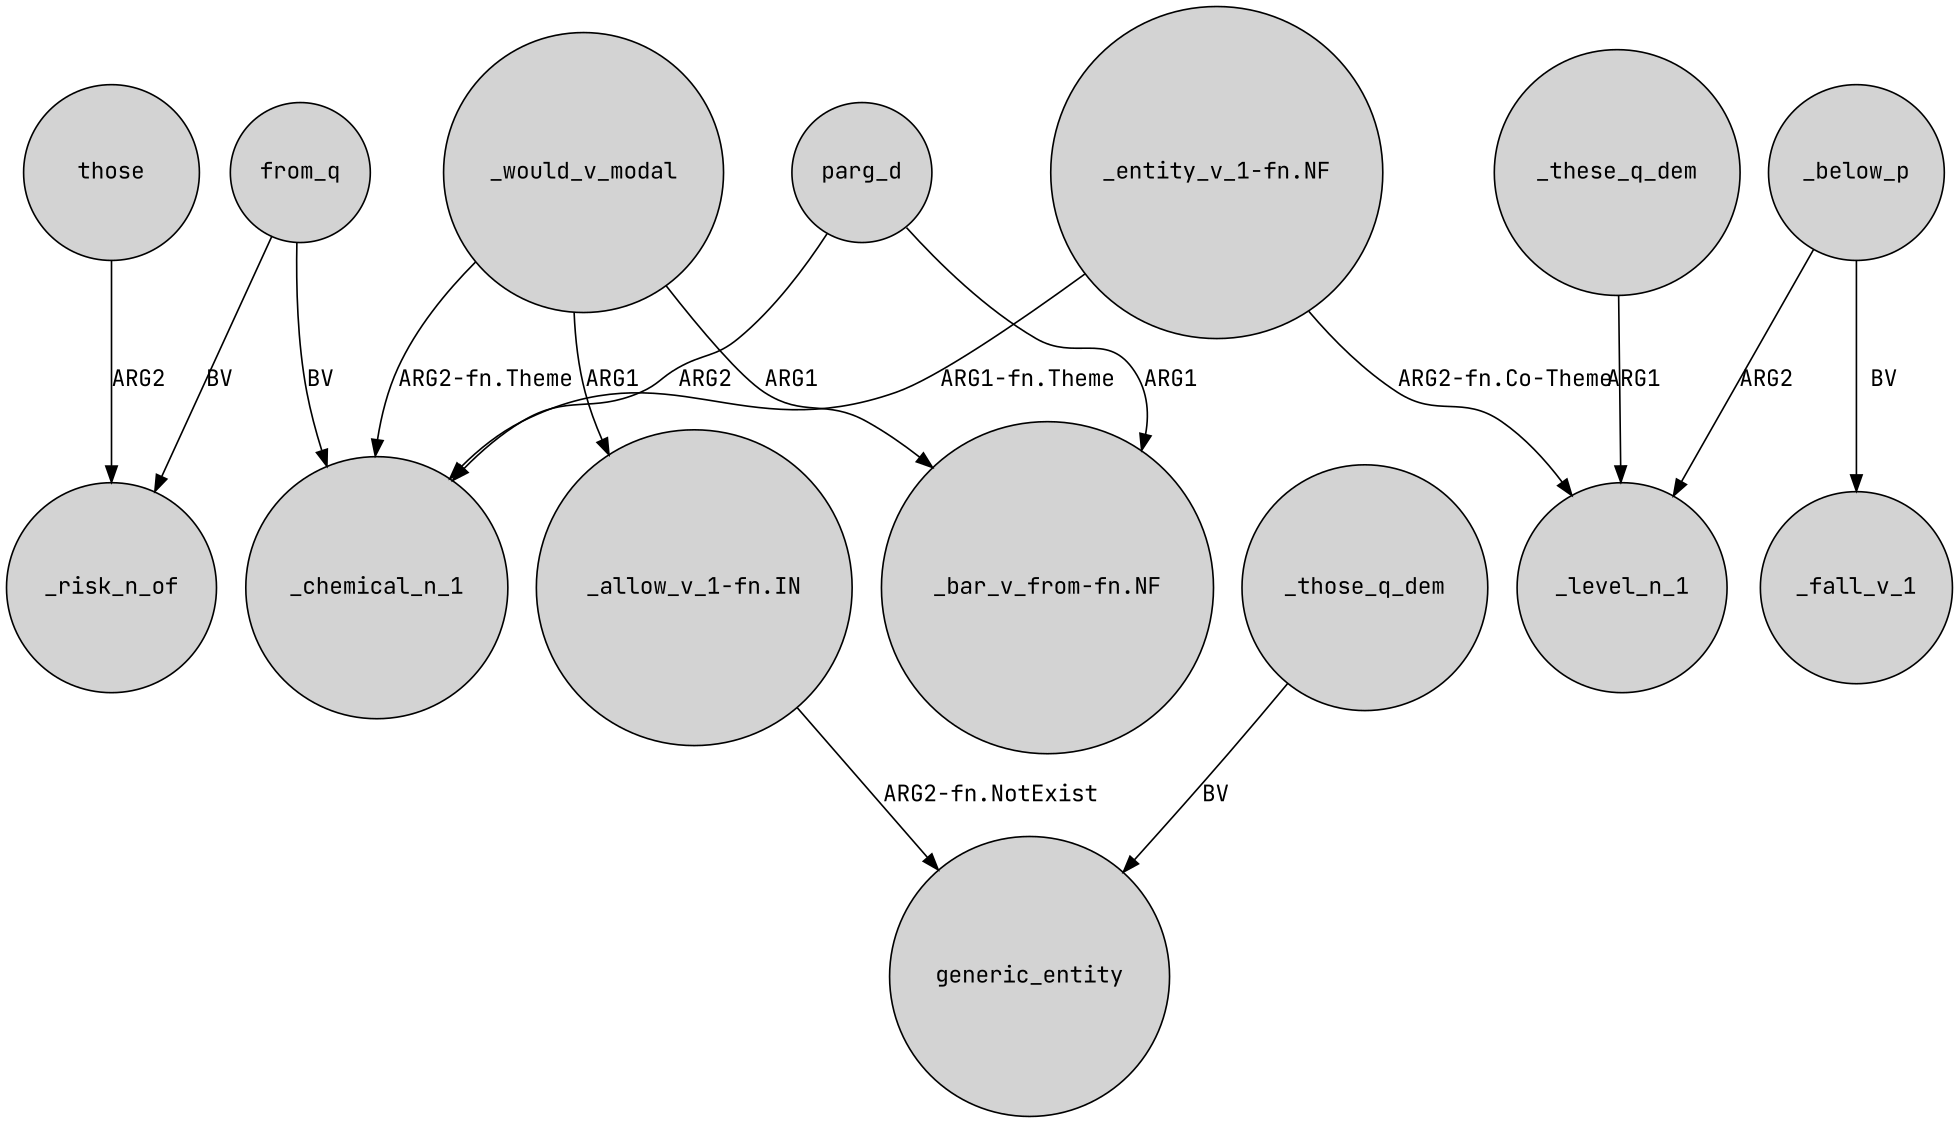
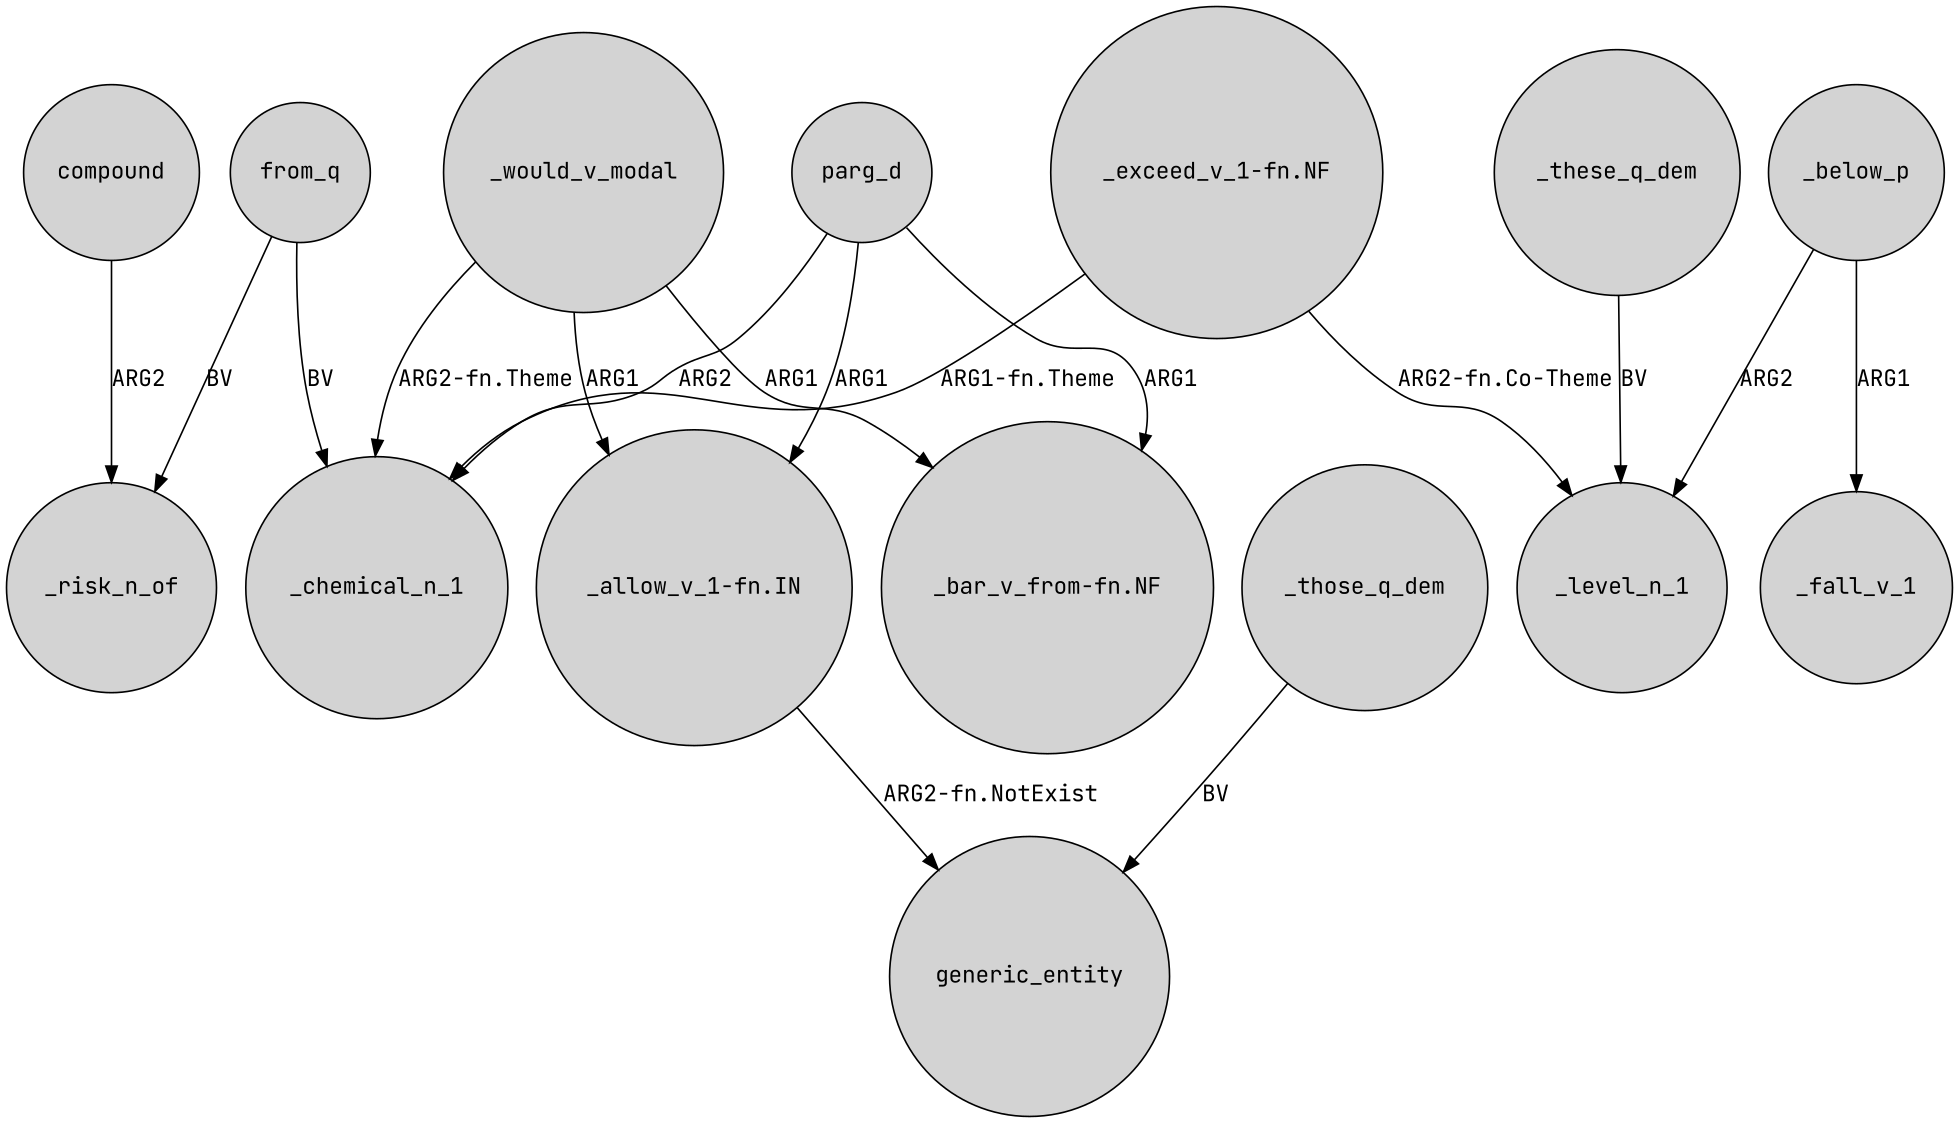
node "those": label "those" -> "compound"
node "_entity_v_1-fn.NF": label "_entity_v_1-fn.NF" -> "_exceed_v_1-fn.NF"
edge "parg_d" -> "_allow_v_1-fn.IN": added, label "ARG1"
edge "_these_q_dem" -> "_level_n_1": label "ARG1" -> "BV"
edge "_below_p" -> "_fall_v_1": label "BV" -> "ARG1"
